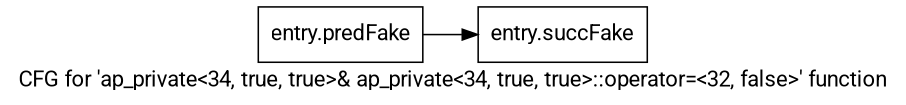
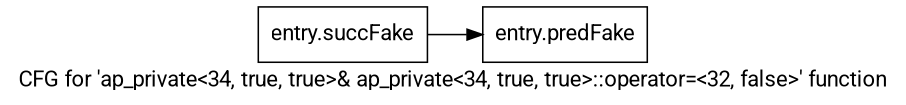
edge "entry.predFake" -> "entry.succFake": reversed
